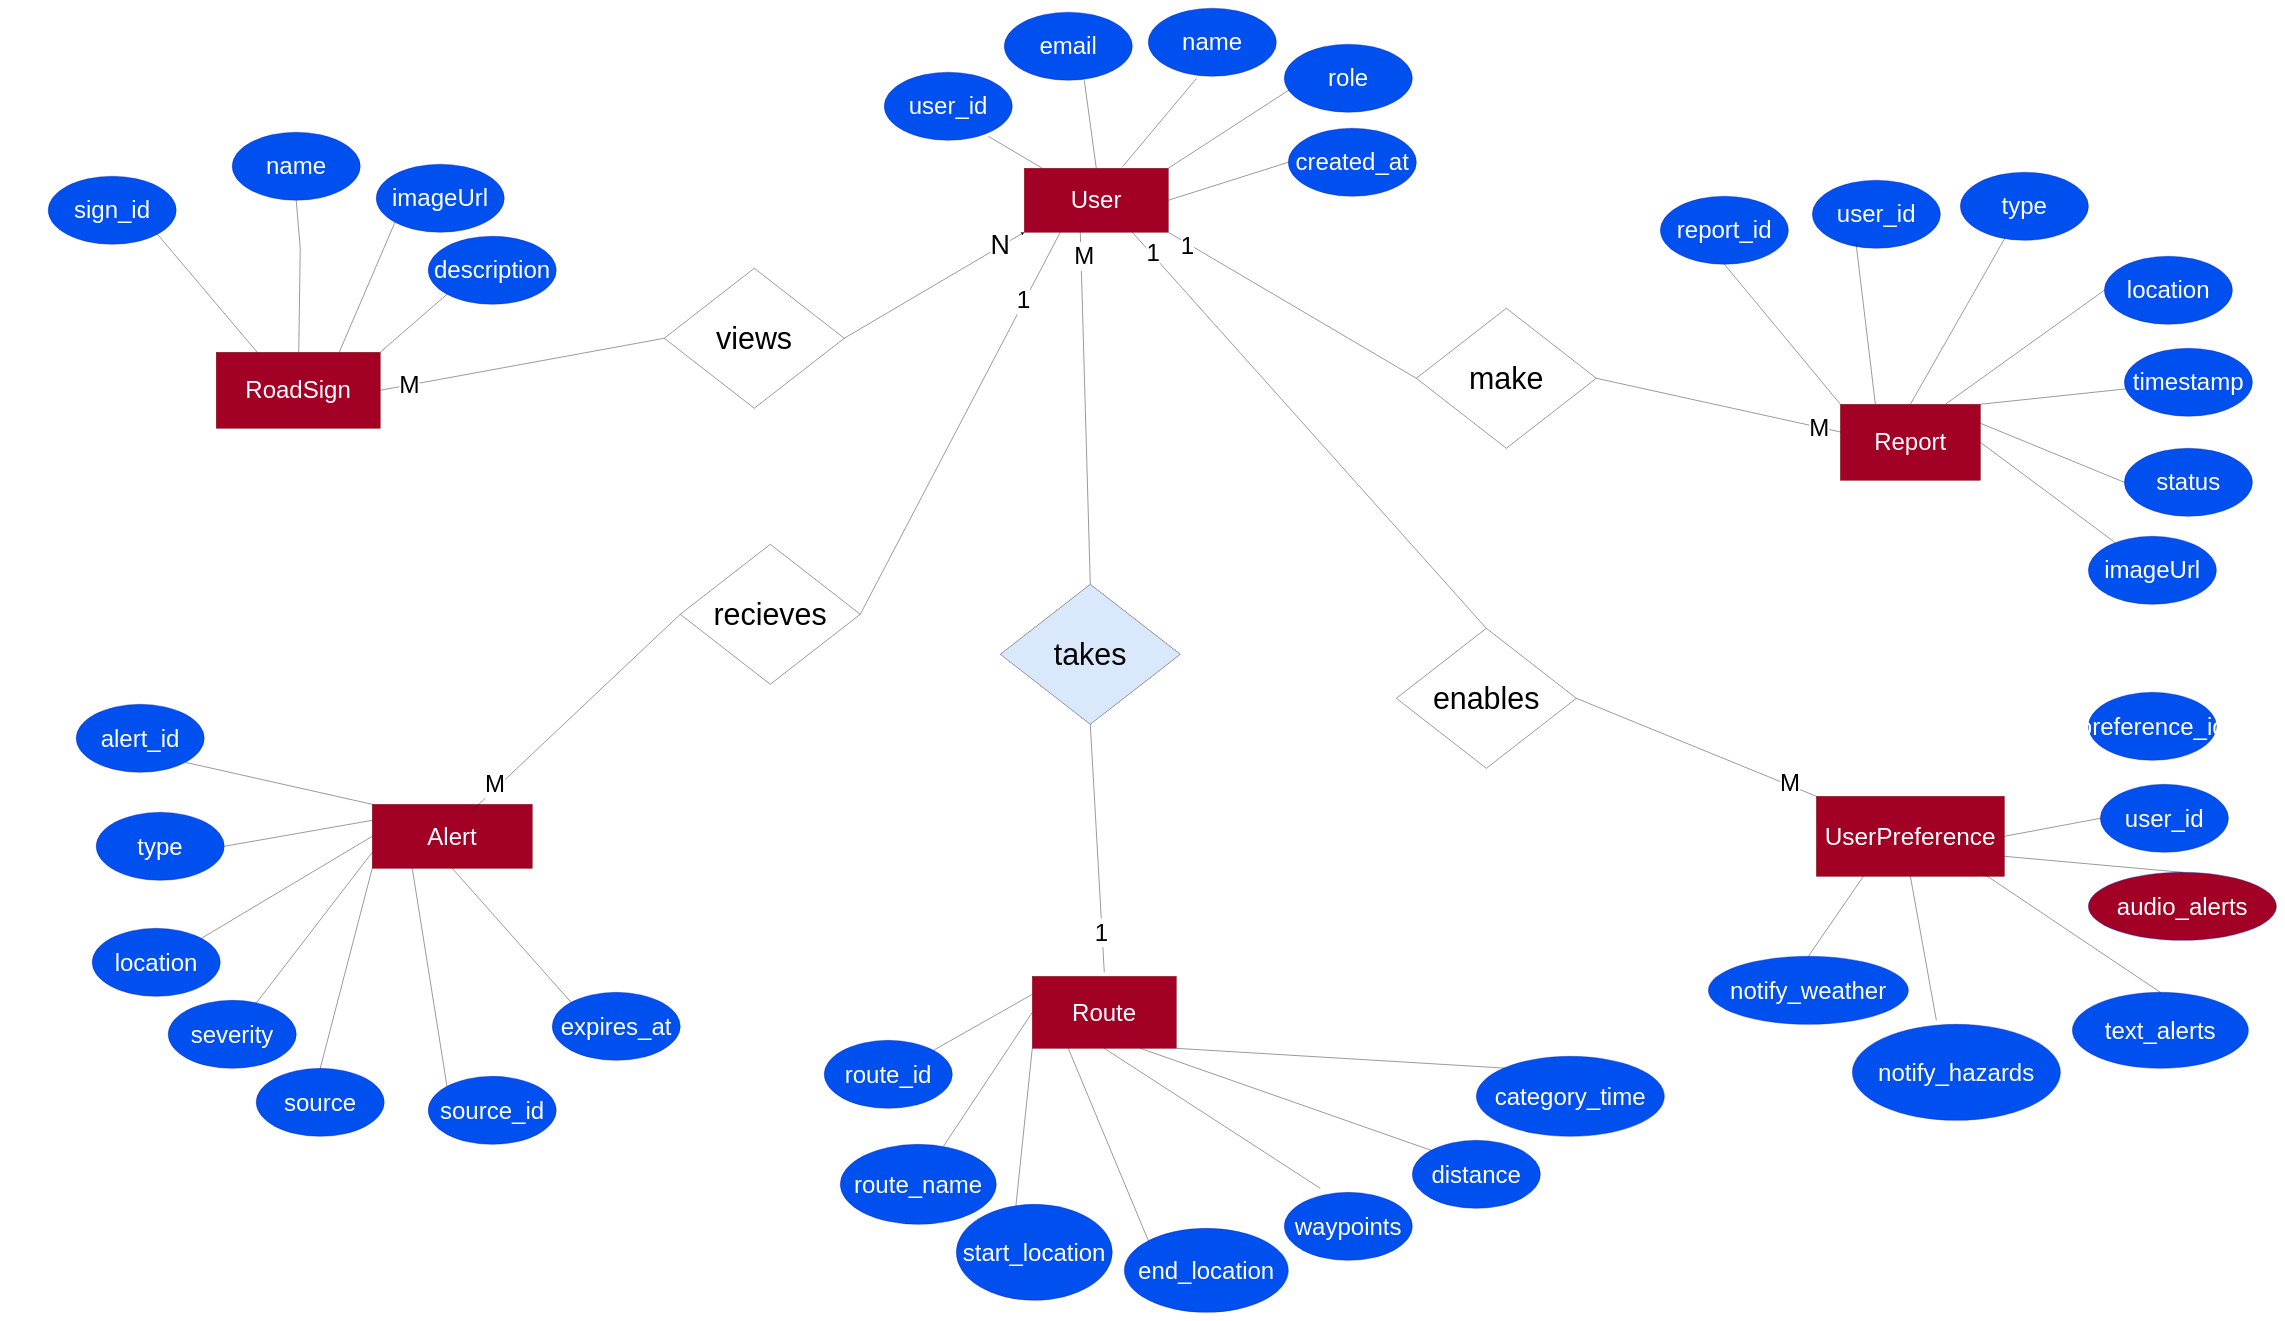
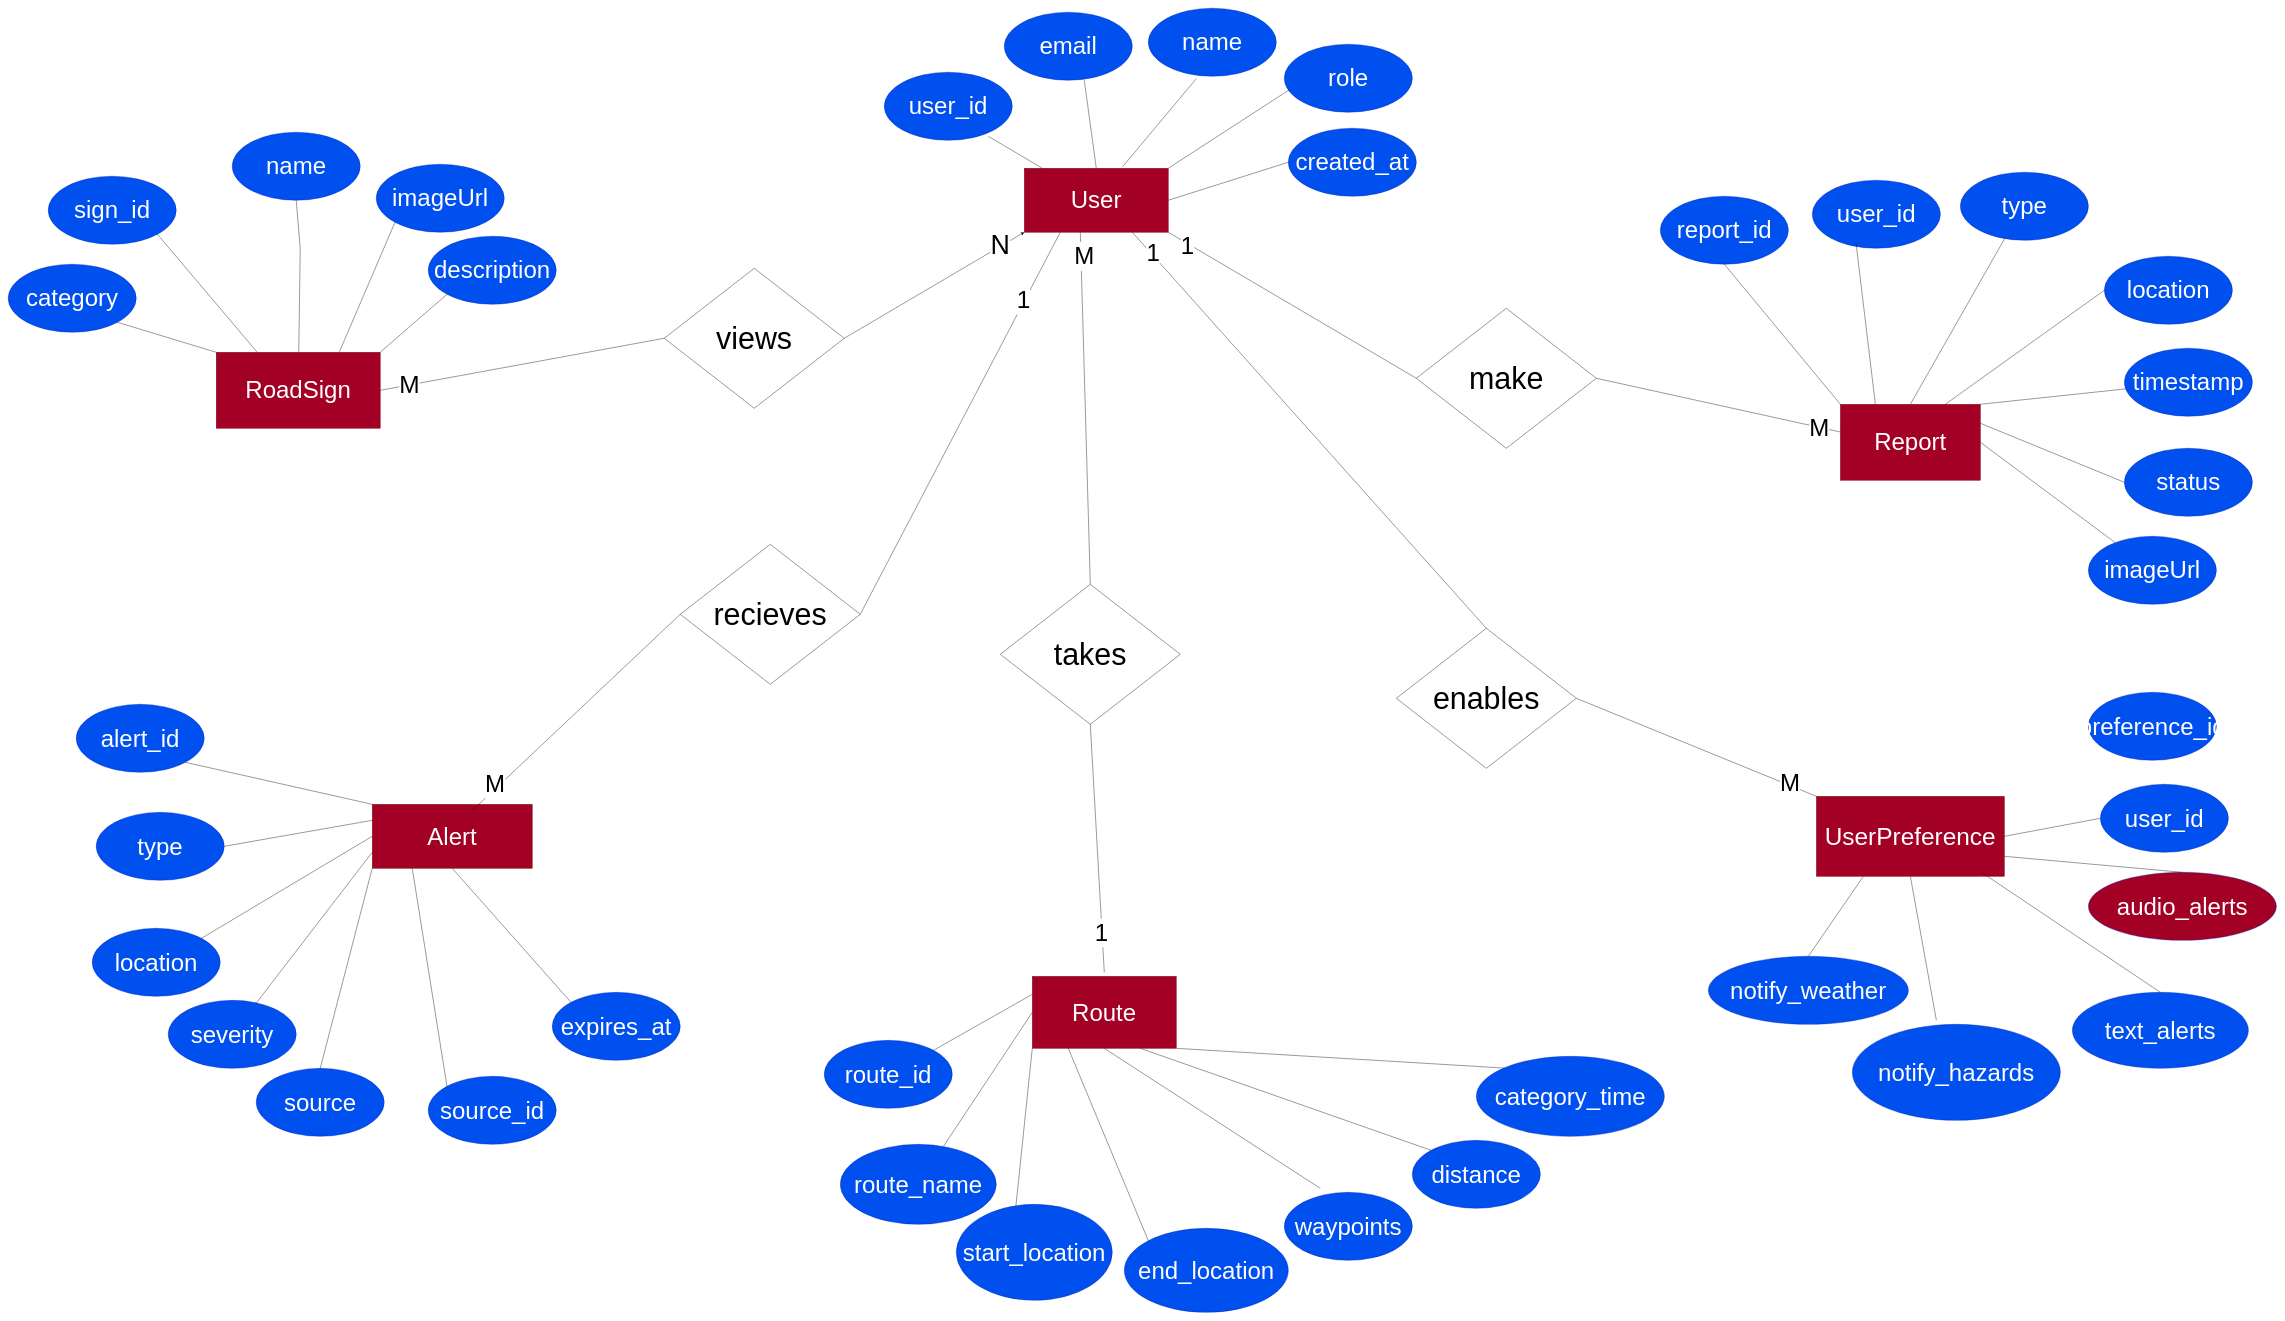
node "category": added
edge "category" -- "RoadSign": added
node "takes": fillcolor #dae8fc -> #ffffff
